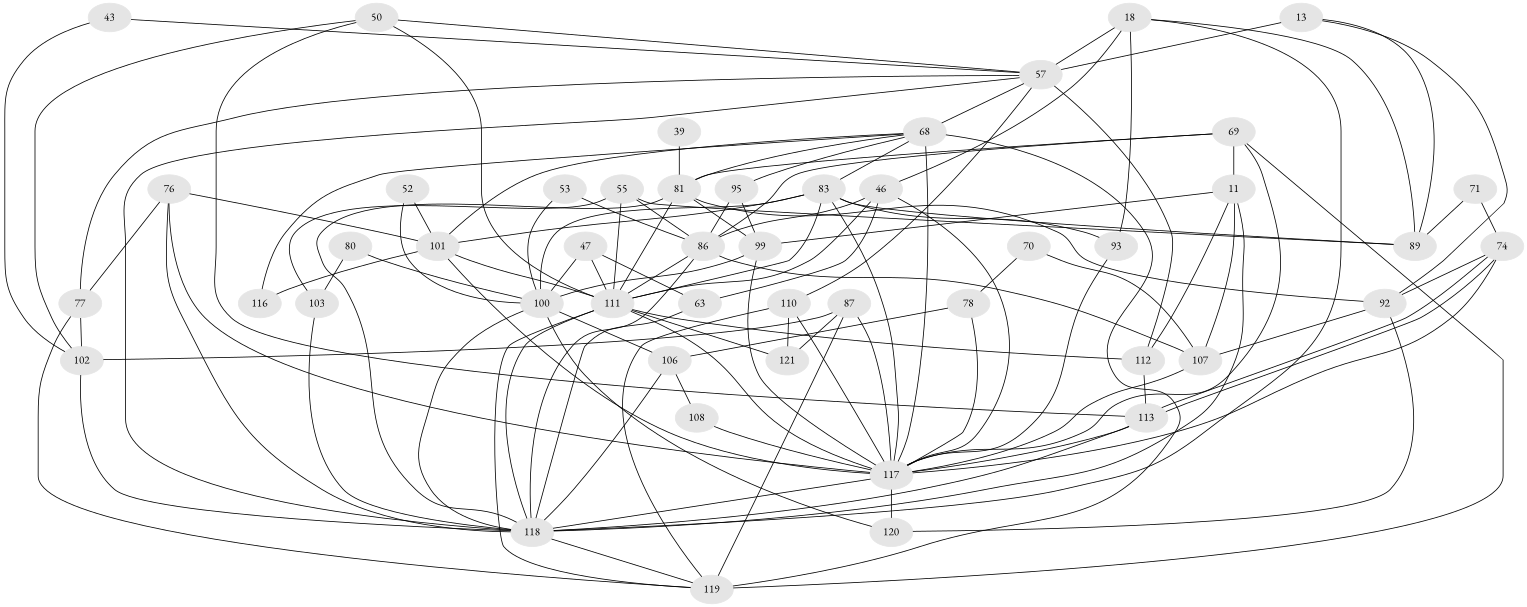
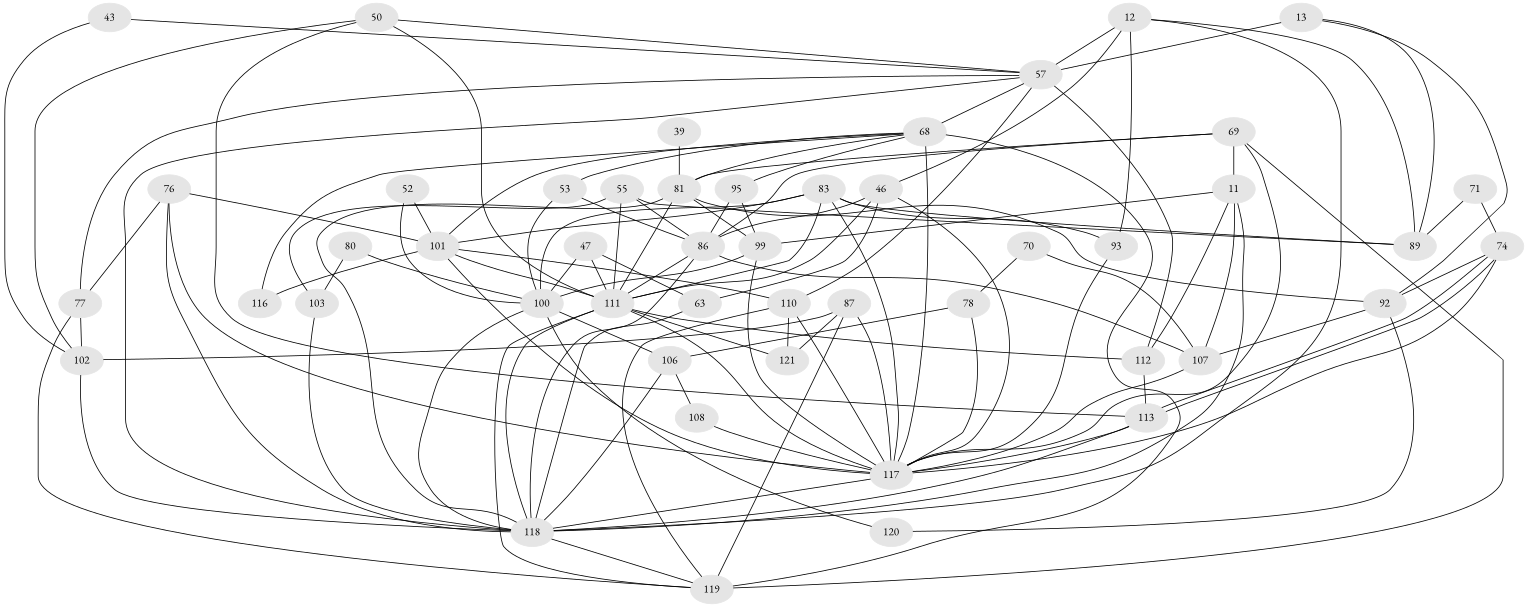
node "18": label "18" -> "12"
edge "68" -- "83": now "68" -- "53"
edge "101" -- "110": added
edge "117" -- "120": removed
